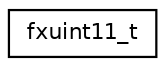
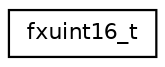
node "fxuint11_t": label "fxuint11_t" -> "fxuint16_t"
